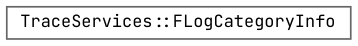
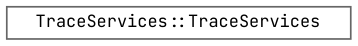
node "TraceServices::FLogCategoryInfo": label "TraceServices::FLogCategoryInfo" -> "TraceServices::TraceServices"
